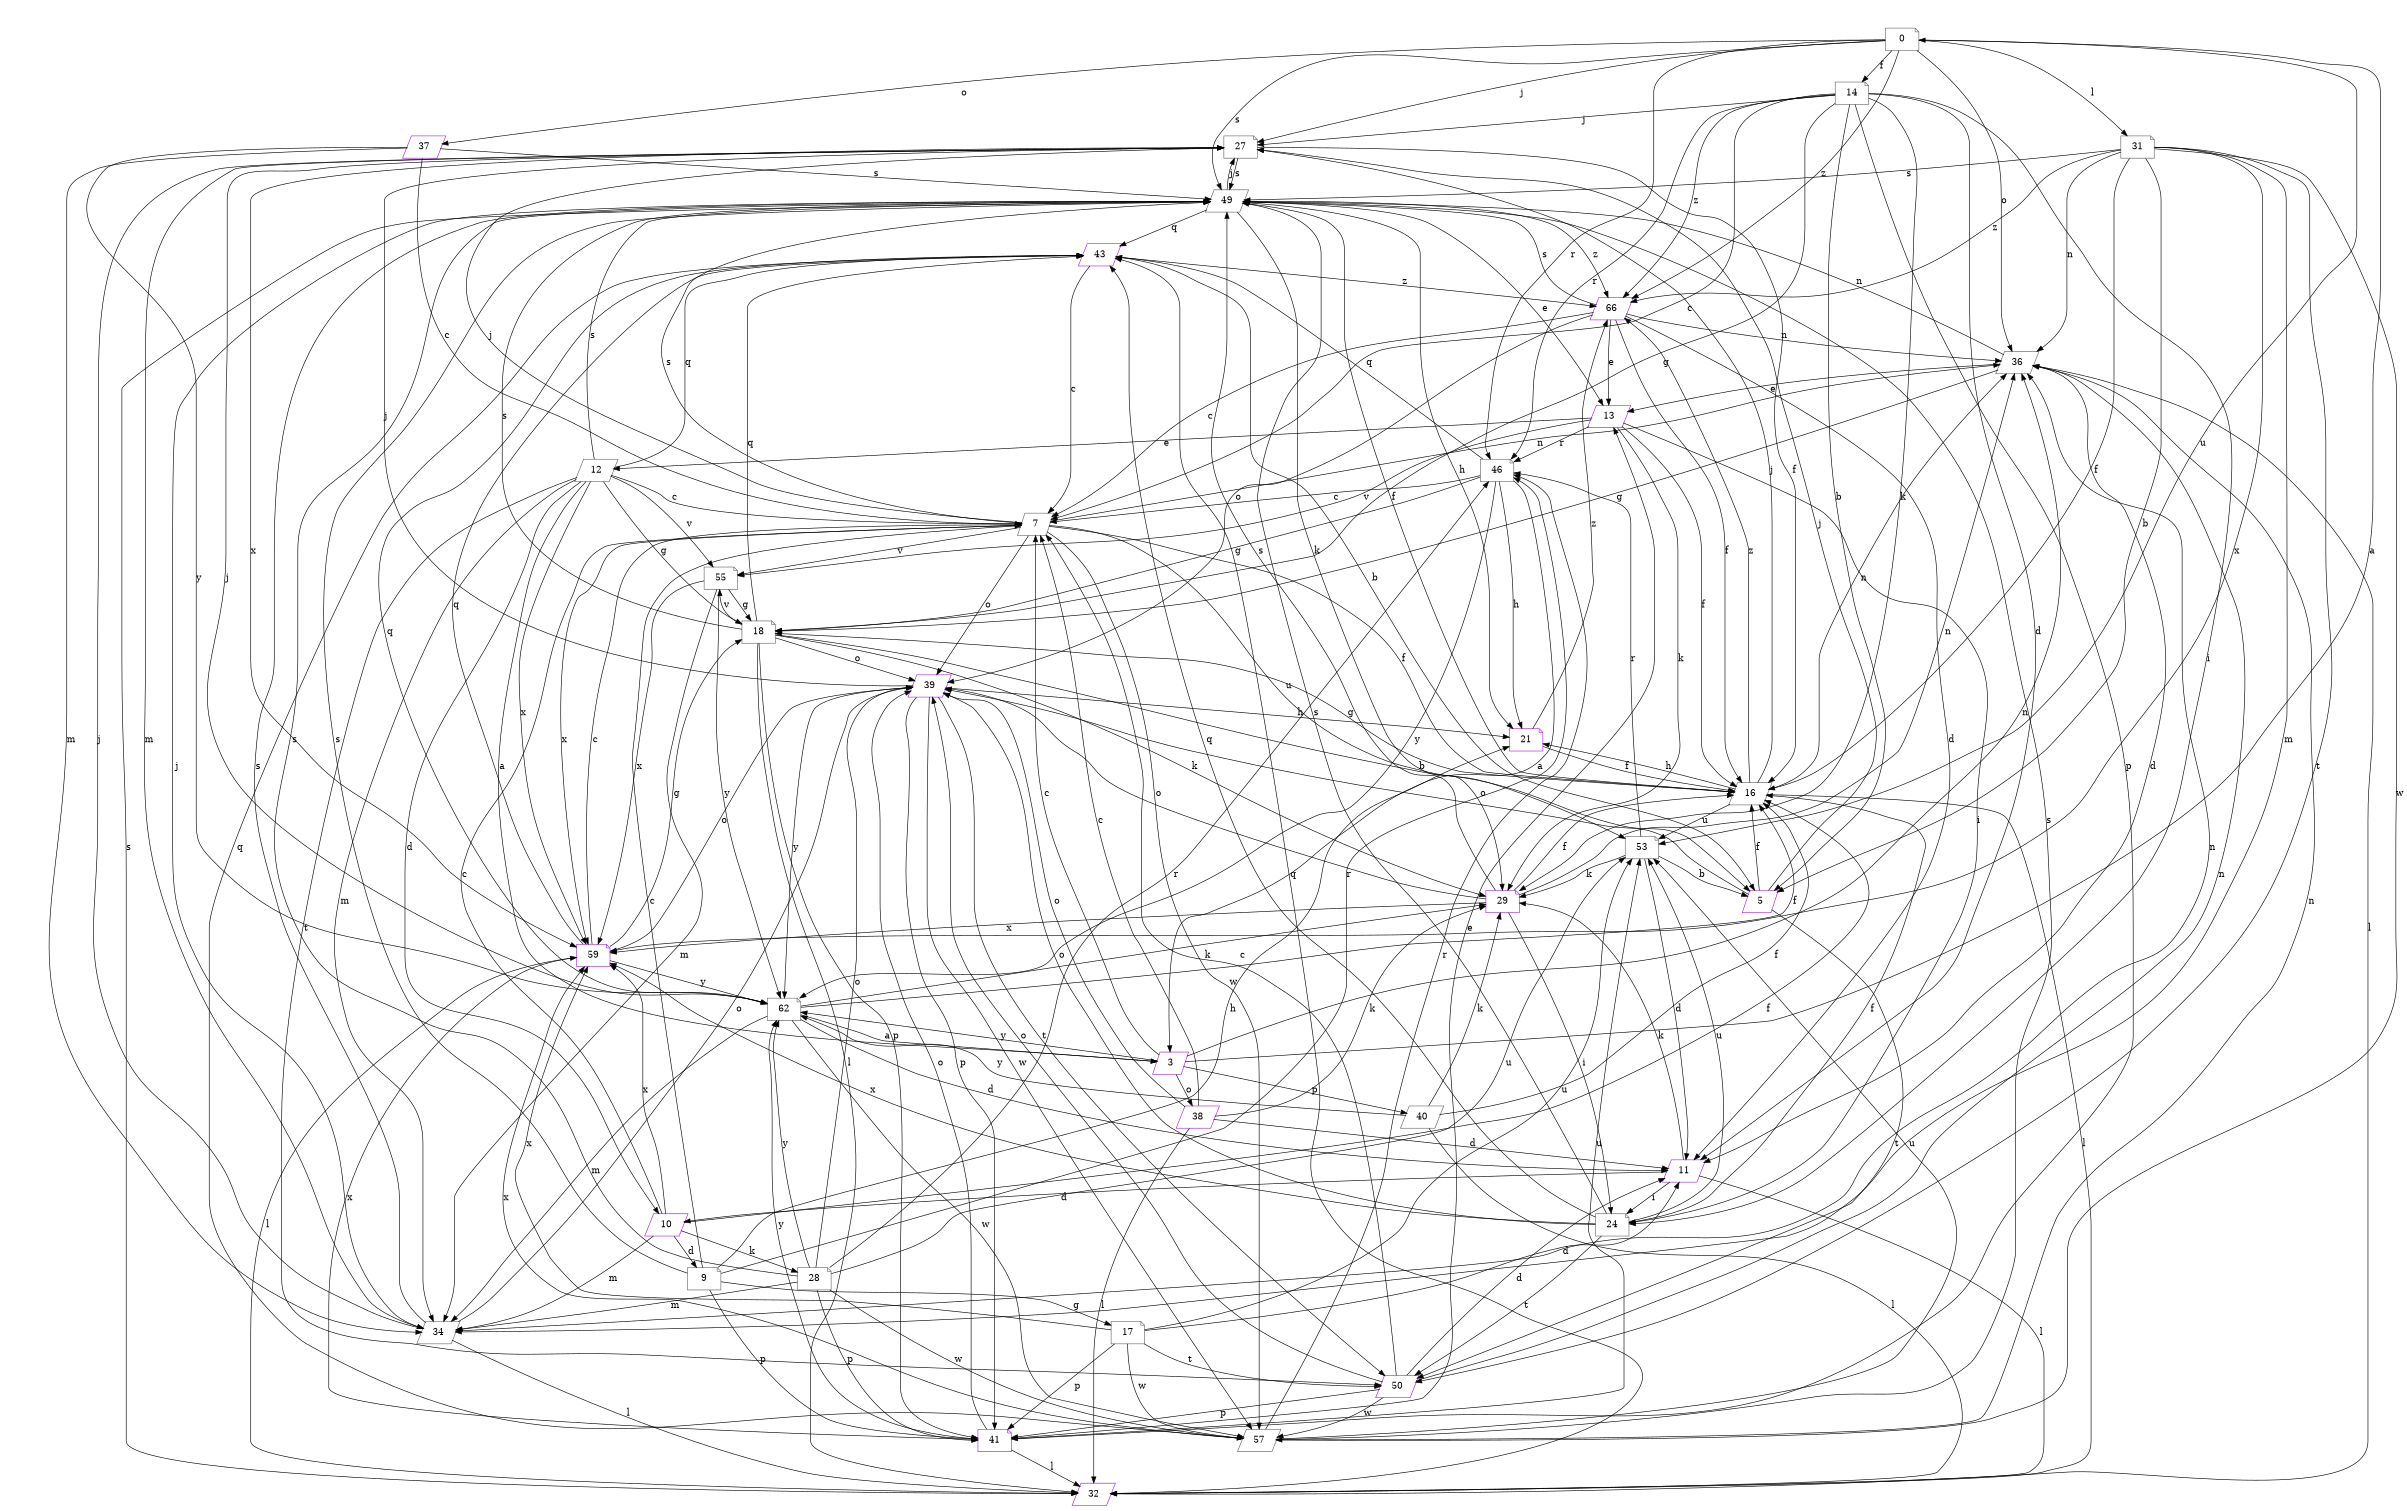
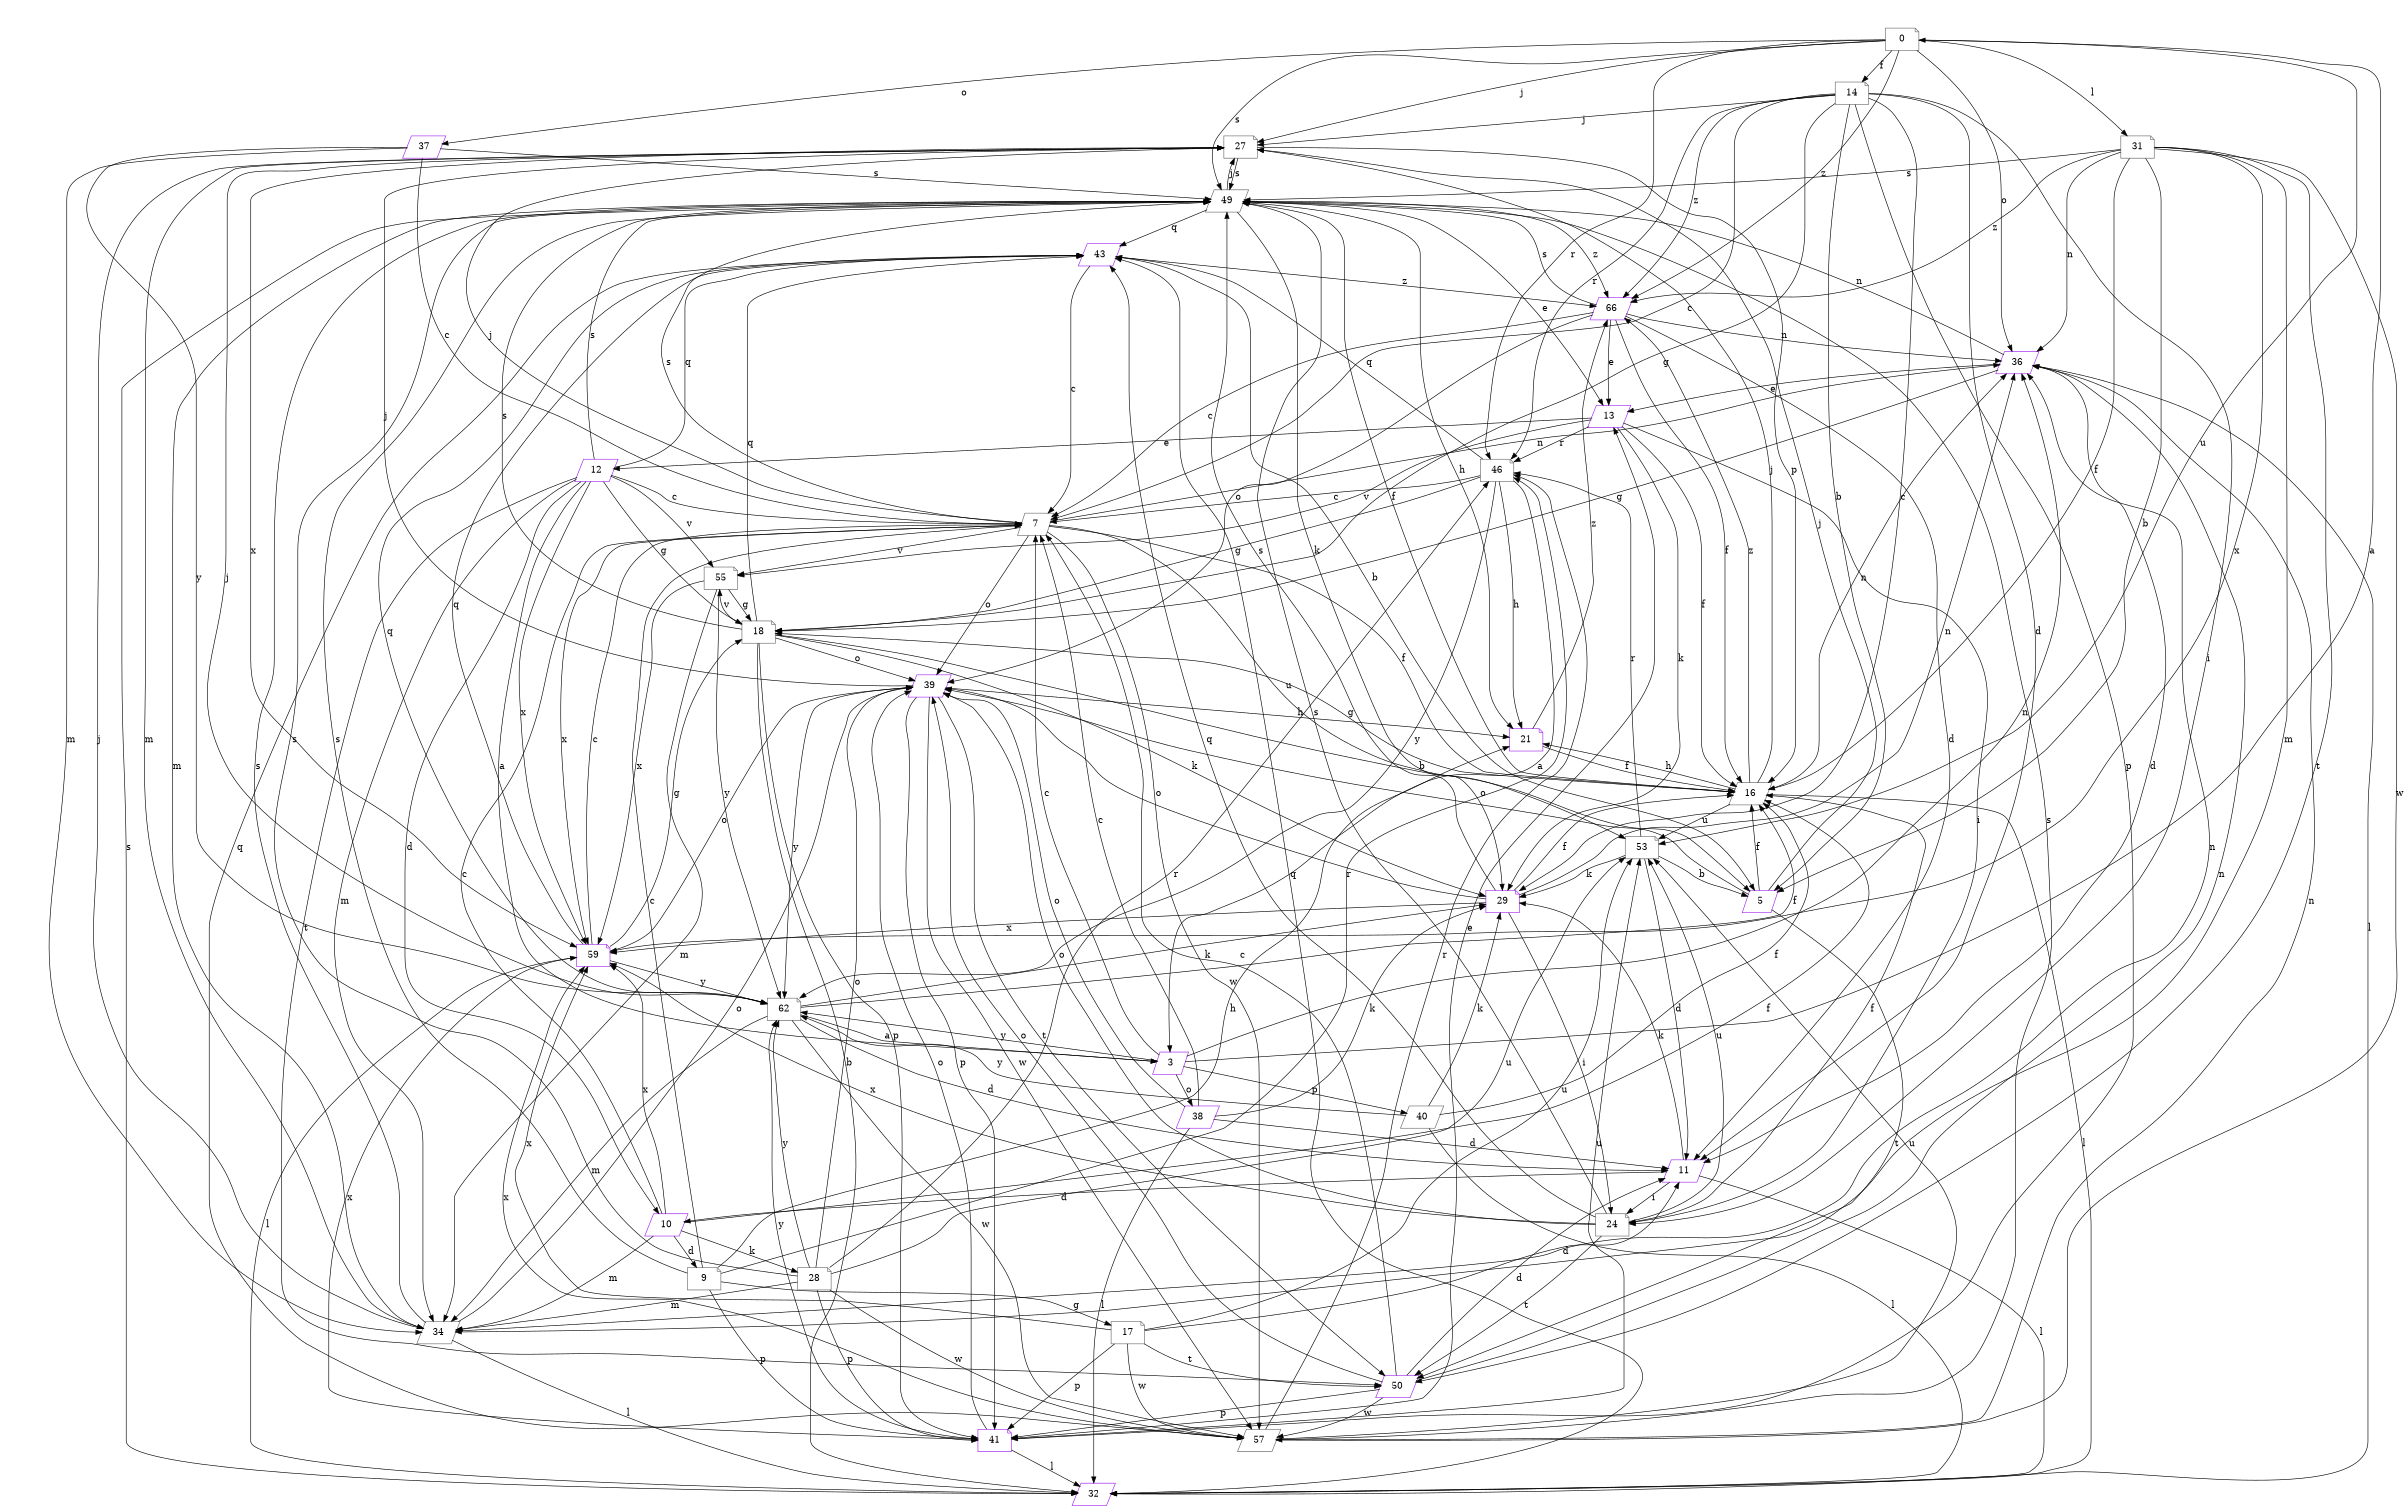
node "36": color gray40 -> purple
node "12": color gray40 -> purple
edge "27" -> "16": label "f" -> "p"
edge "14" -> "29": label "k" -> "c"
edge "49" -> "34": label "j" -> "m"
edge "18" -> "32": label "l" -> "b"
